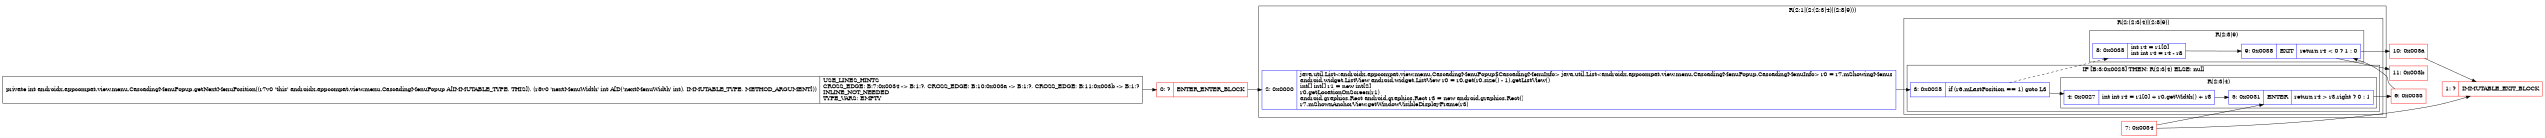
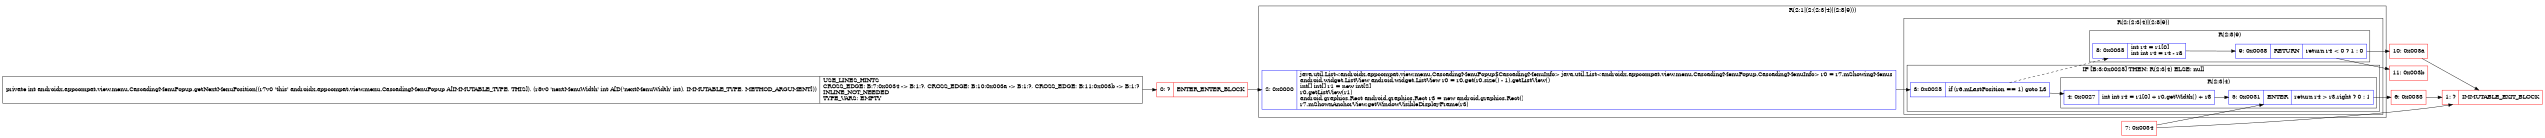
node "9: 0x0038": text "EXIT" -> "RETURN"
edge "6: 0x0033" -> "9: 0x0038": now "6: 0x0033" -> "1: ?"
node "2: 0x0000": text "r0.getLocationOnScreen(r1)" -> "r0.getListView(r1)"
